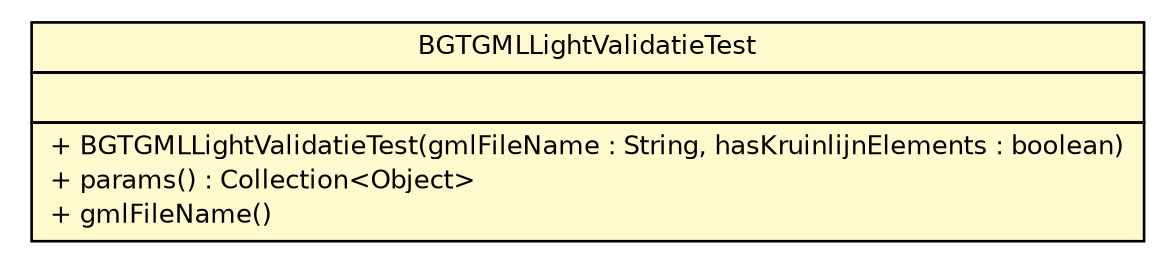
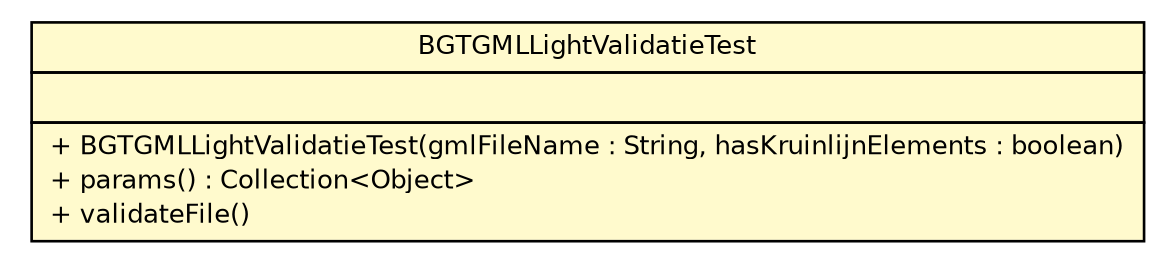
node "BGTGMLLightValidatieTest": text "+ gmlFileName()" -> "+ validateFile()"
